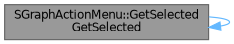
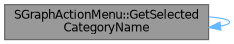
node "SGraphActionMenu::GetSelected GetSelected": label "SGraphActionMenu::GetSelected GetSelected" -> "SGraphActionMenu::GetSelected CategoryName"
